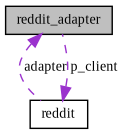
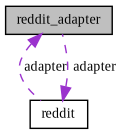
edge "reddit_adapter" -> "reddit": label " p_client" -> " adapter"
